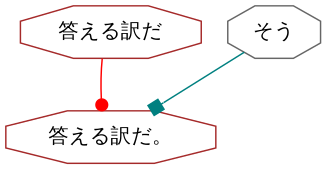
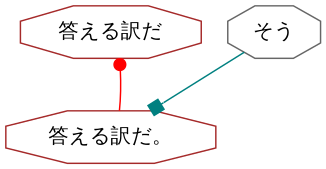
edge "答える訳だ" -> "答える訳だ。": reversed
